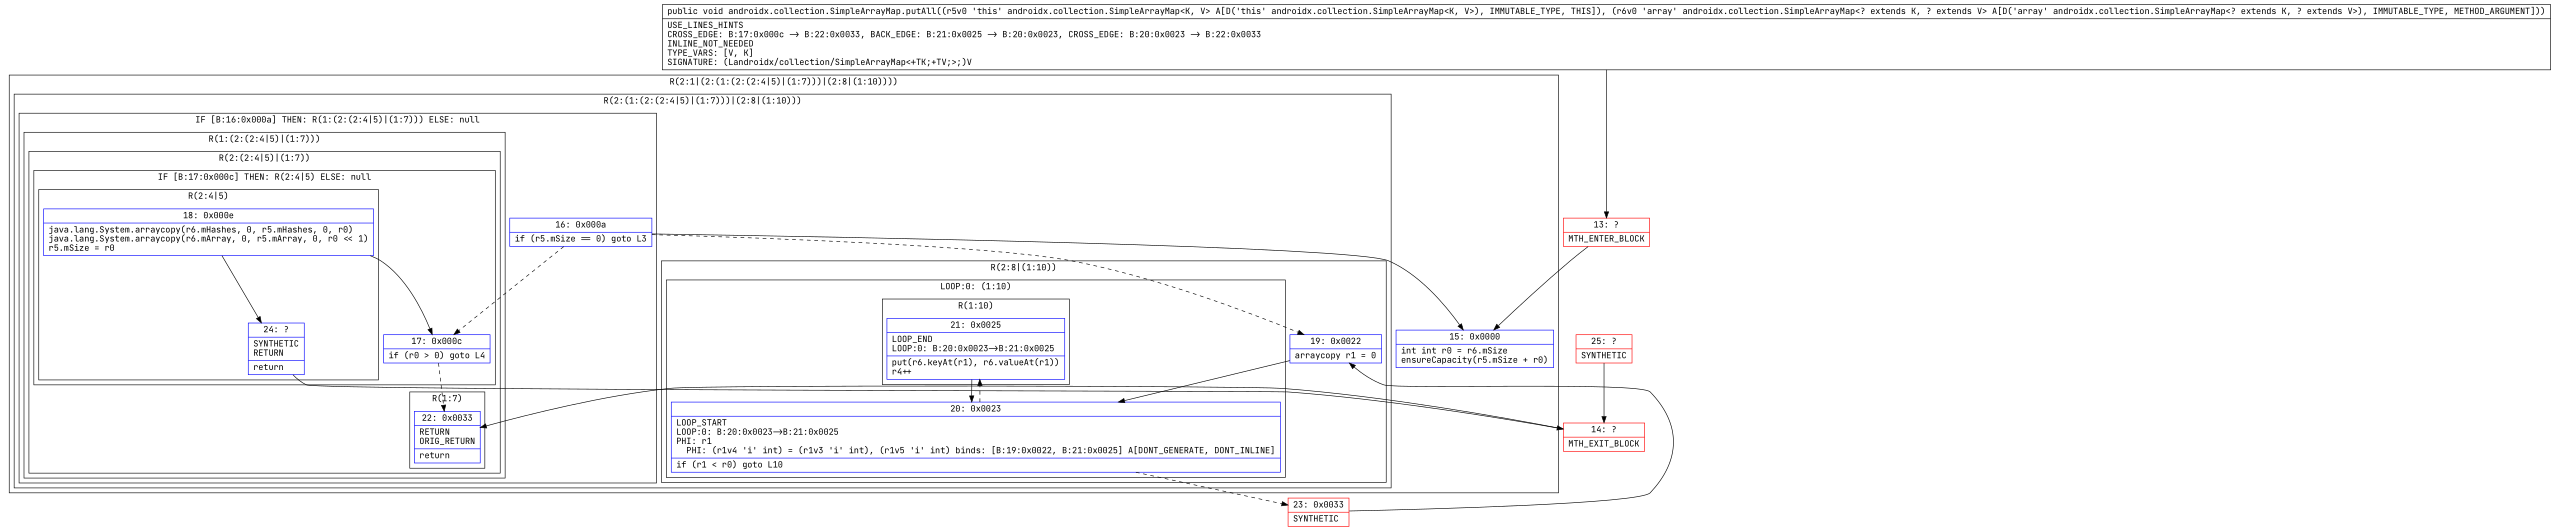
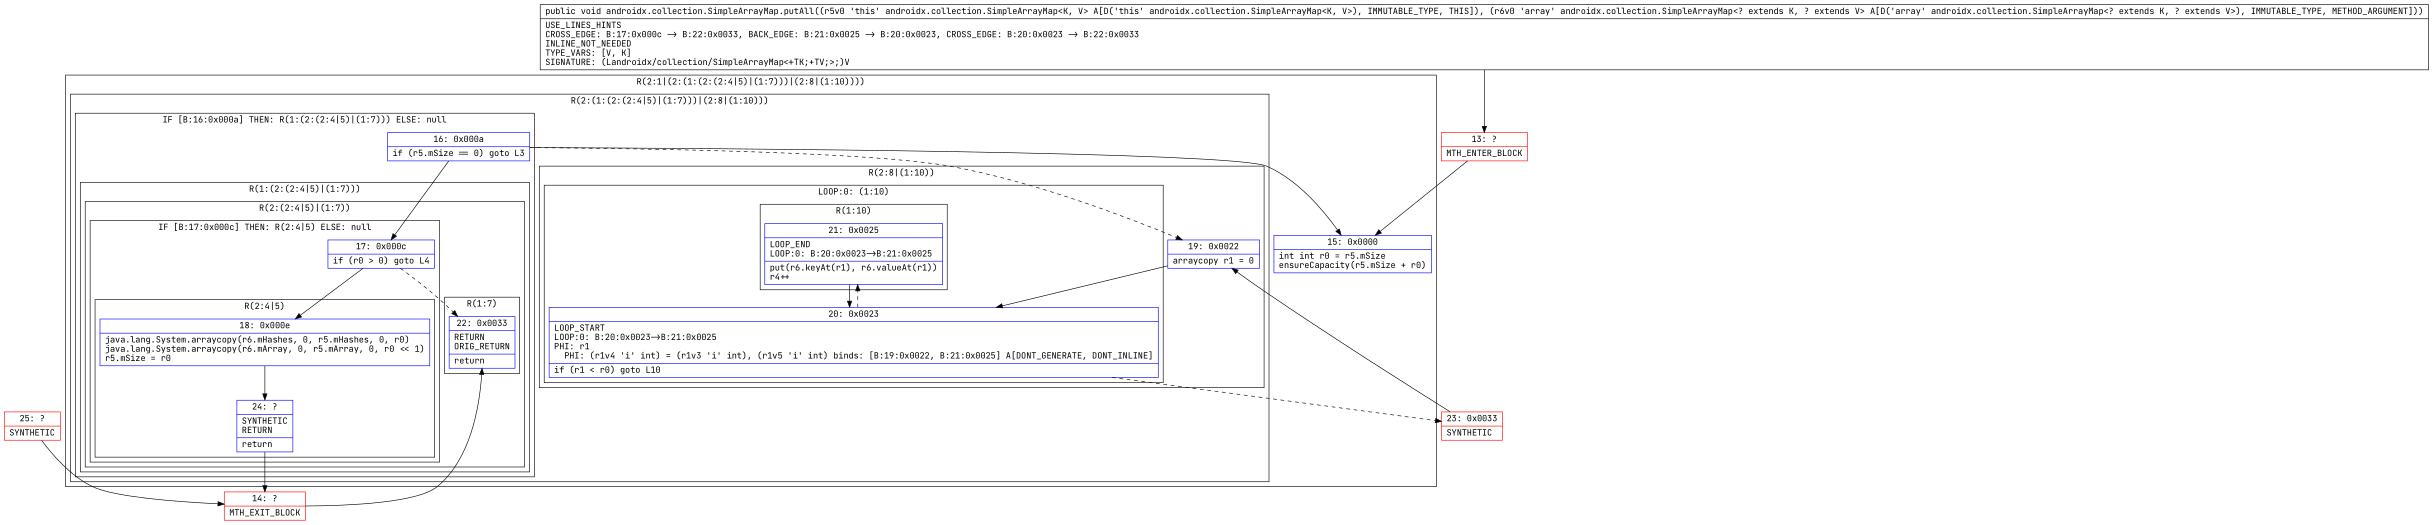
edge "18: 0x000e" -> "17: 0x000c": reversed
edge "16: 0x000a" -> "17: 0x000c": style dashed -> solid
node "15: 0x0000": text "int int r0 = r6.mSize" -> "int int r0 = r5.mSize"
